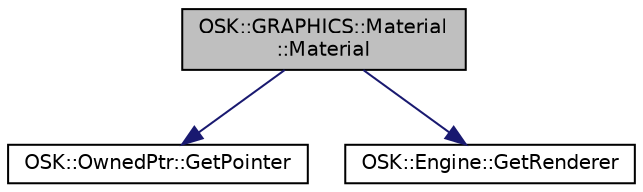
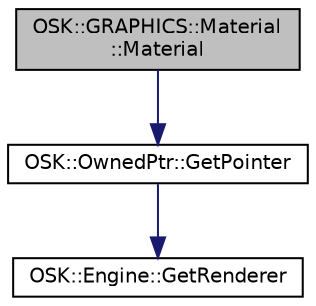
edge "OSK::GRAPHICS::Material ::Material" -> "OSK::Engine::GetRenderer": now "OSK::OwnedPtr::GetPointer" -> "OSK::Engine::GetRenderer"
